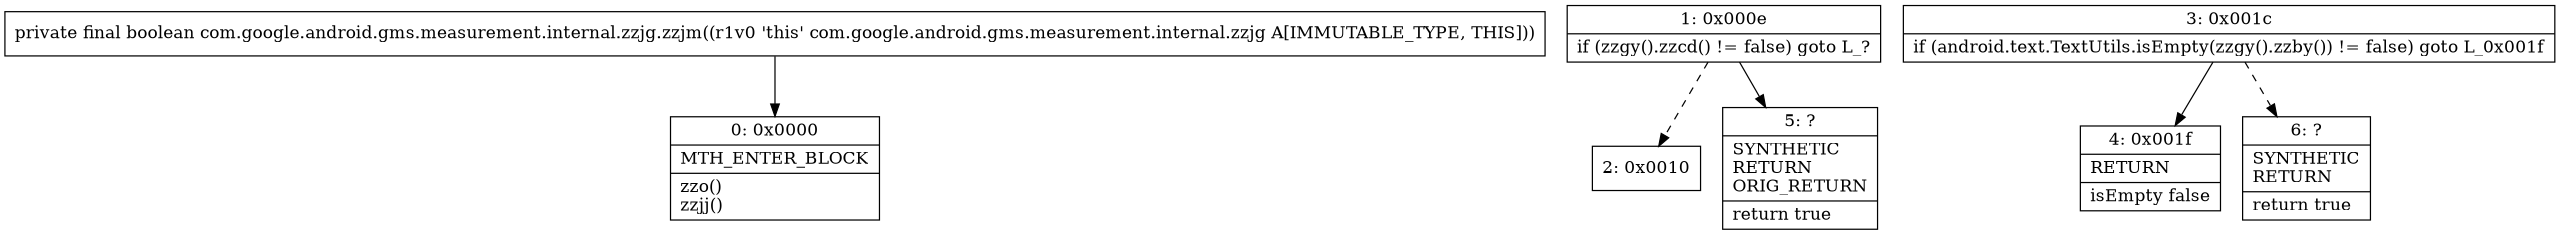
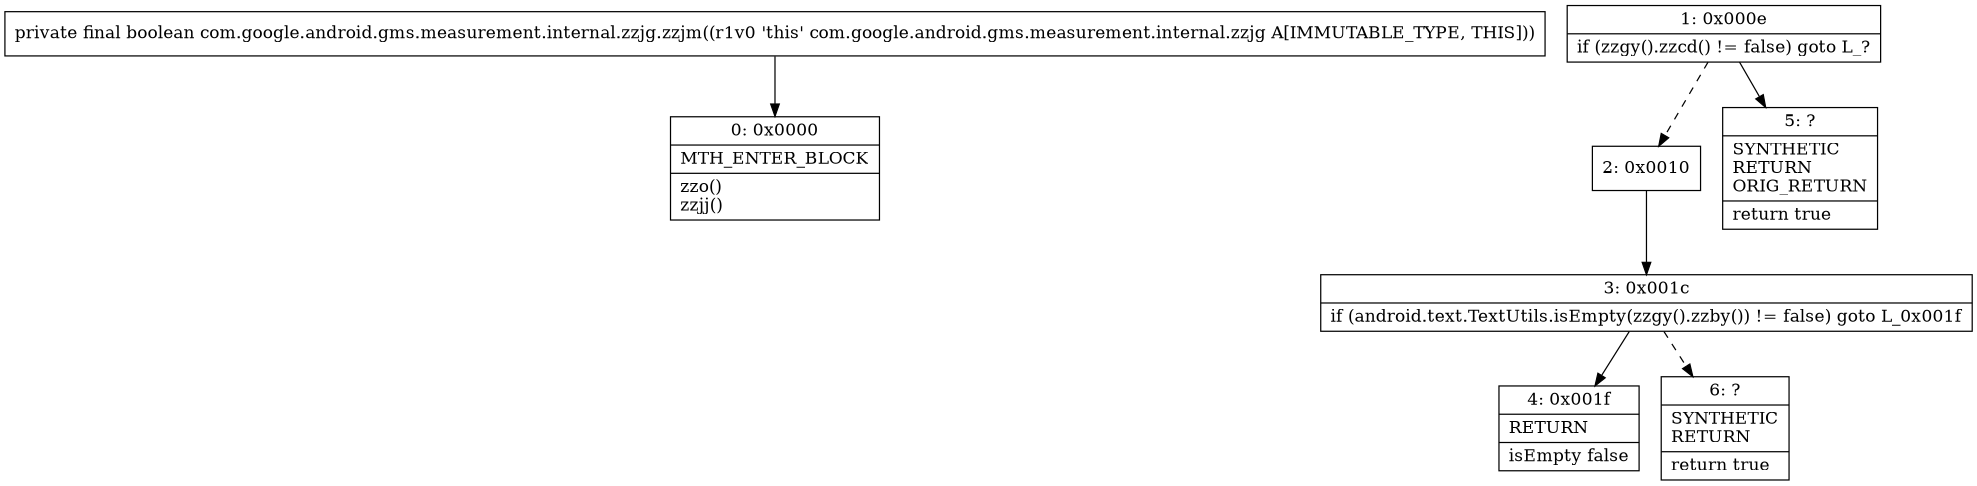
edge "2: 0x0010" -> "3: 0x001c": added
